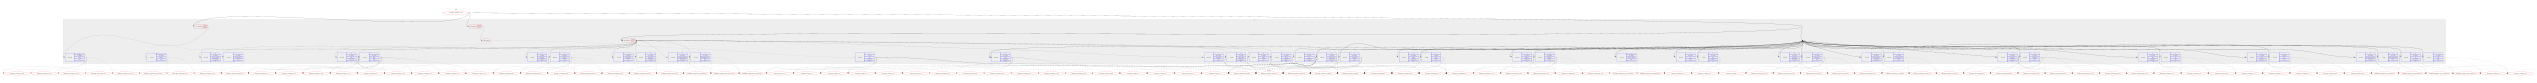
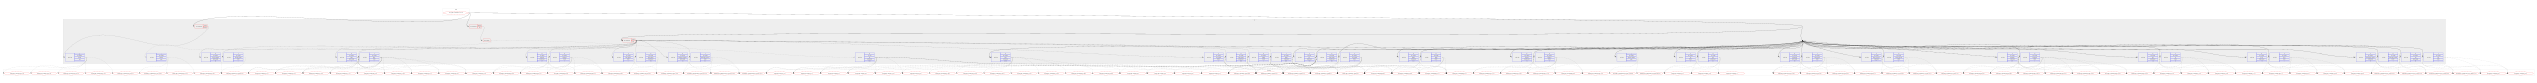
node "portage://dev-haskell/contravariant-1.3.3": removed
